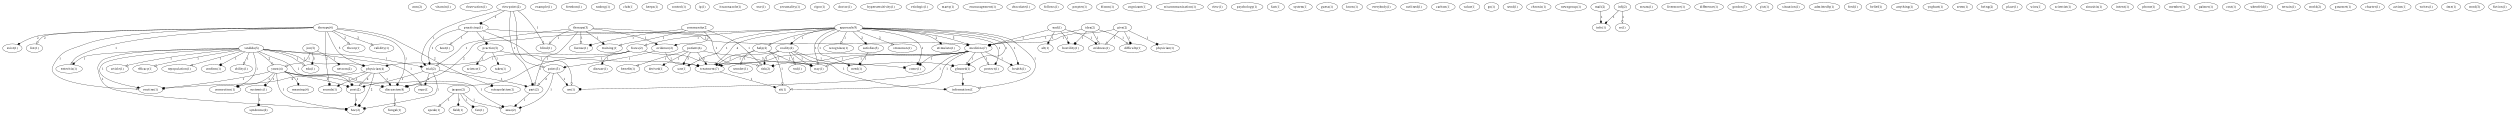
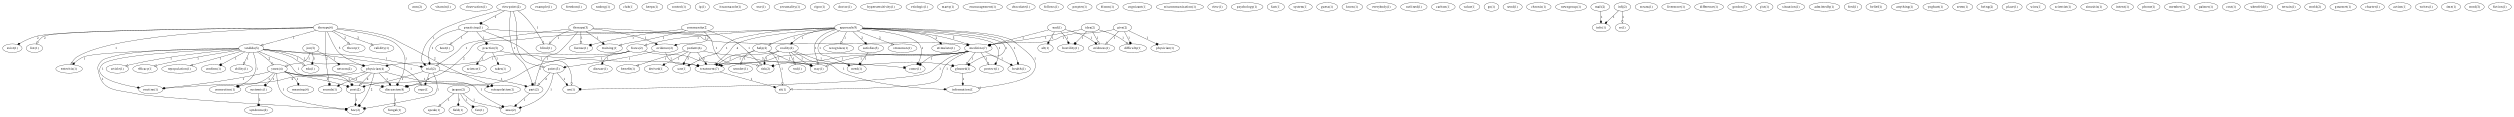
edge "therapy(4)" -> "routine(1)": now "therapy(4)" -> "candida(3)"
edge "physician(4)" -> "extrapolation(1)": added, label "1"
edge "physician(4)" -> "routine(1)": arrowhead box -> diamond
